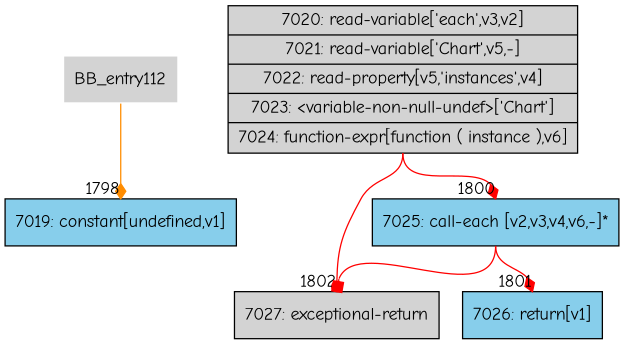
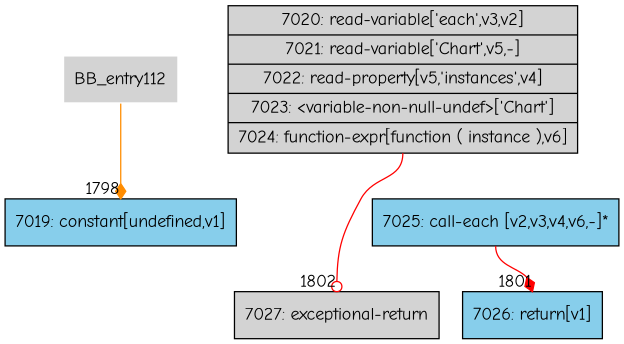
edge "7020: read-variable['each',v3,v2]" -> "7025: call-each [v2,v3,v4,v6,-]*": removed
edge "7025: call-each [v2,v3,v4,v6,-]*" -> "7027: exceptional-return": removed
